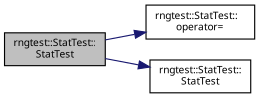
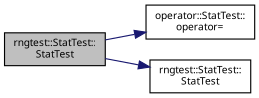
node "rngtest::StatTest:: operator=": label "rngtest::StatTest:: operator=" -> "operator::StatTest:: operator="
